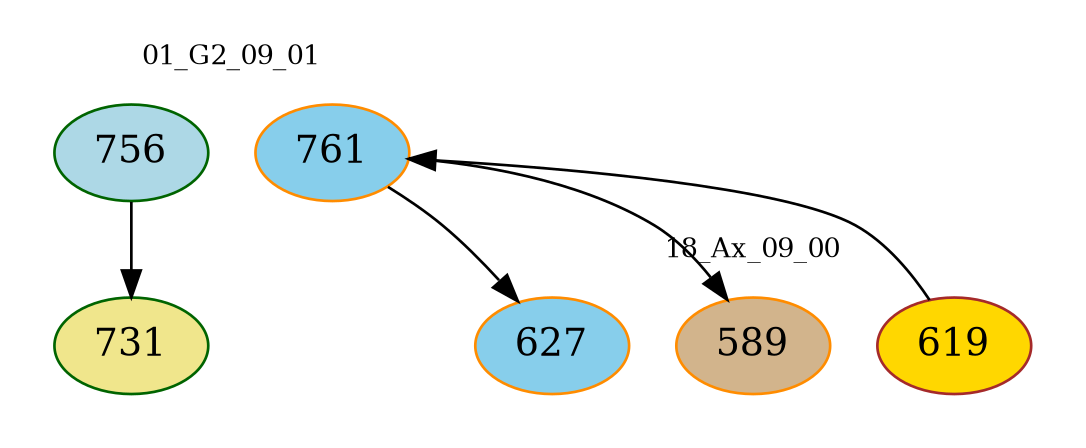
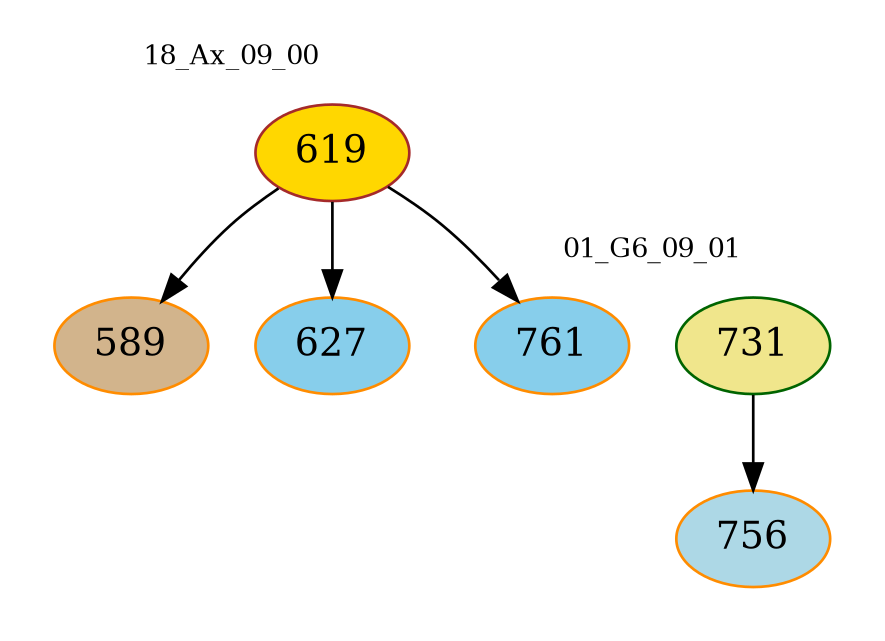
cluster "01_G2_09_01": label "01_G2_09_01" -> "01_G6_09_01"
node "756": color darkgreen -> darkorange
edge "761" -> "589": now "619" -> "589"
edge "756" -> "731": reversed
edge "761" -> "627": now "619" -> "627"
